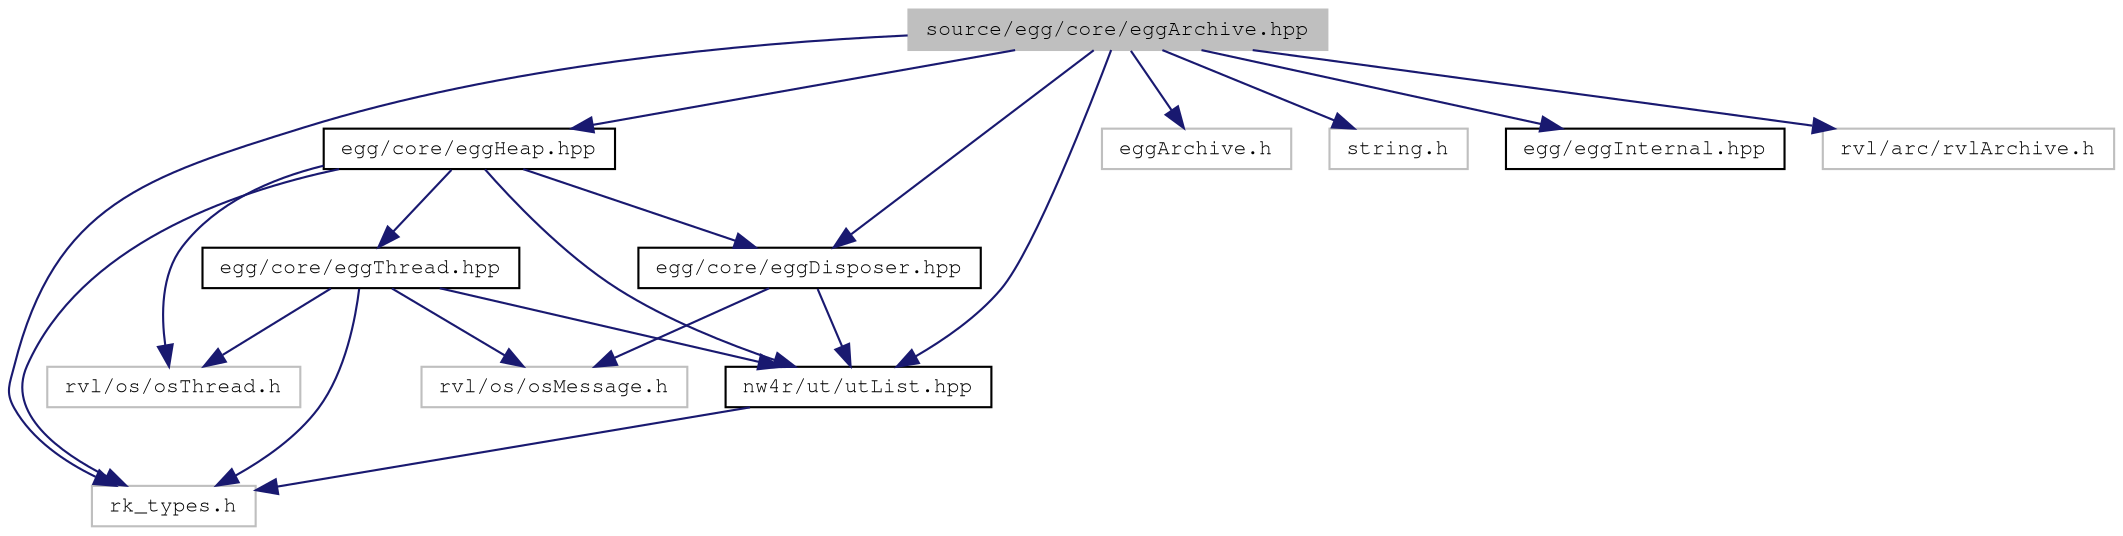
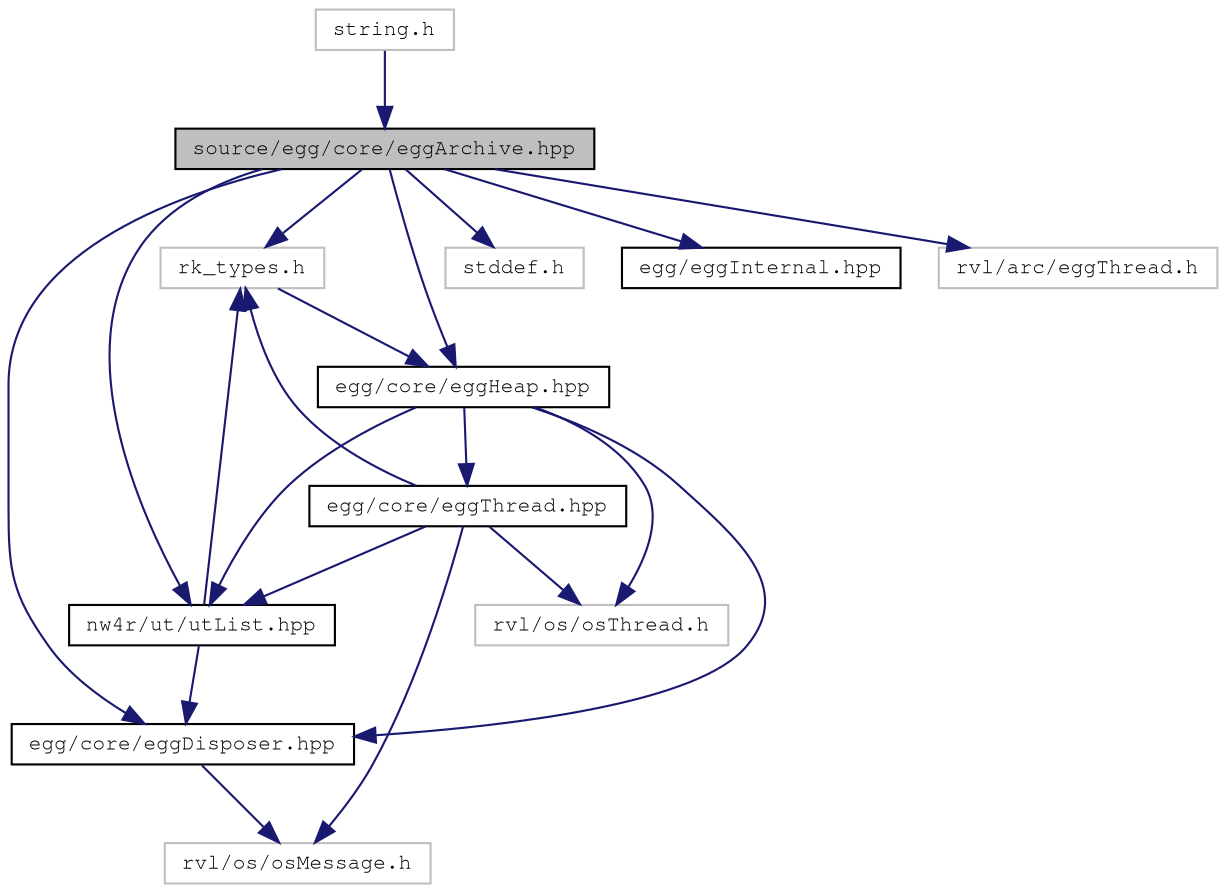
node "source/egg/core/eggArchive.hpp": color grey75 -> black
edge "source/egg/core/eggArchive.hpp" -> "string.h": reversed
node "eggArchive.h": label "eggArchive.h" -> "stddef.h"
node "rvl/arc/rvlArchive.h": label "rvl/arc/rvlArchive.h" -> "rvl/arc/eggThread.h"
edge "egg/core/eggHeap.hpp" -> "rk_types.h": reversed
edge "egg/core/eggDisposer.hpp" -> "nw4r/ut/utList.hpp": reversed
